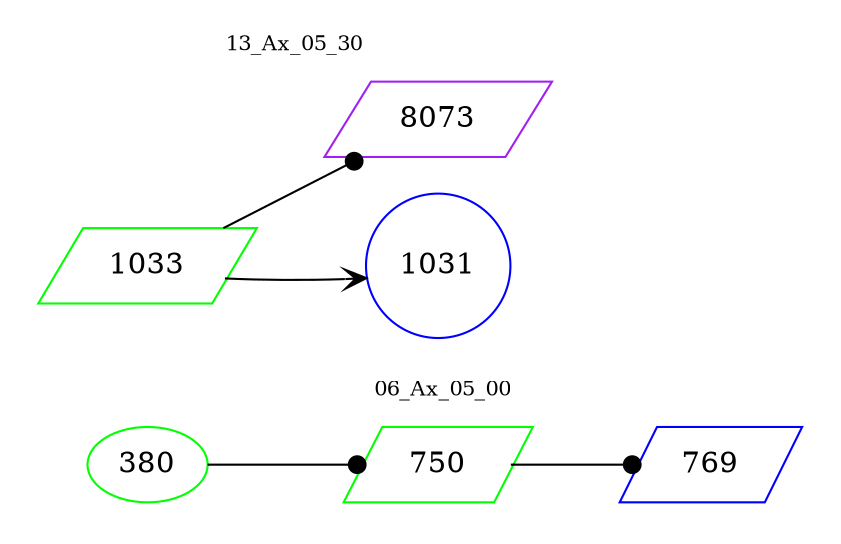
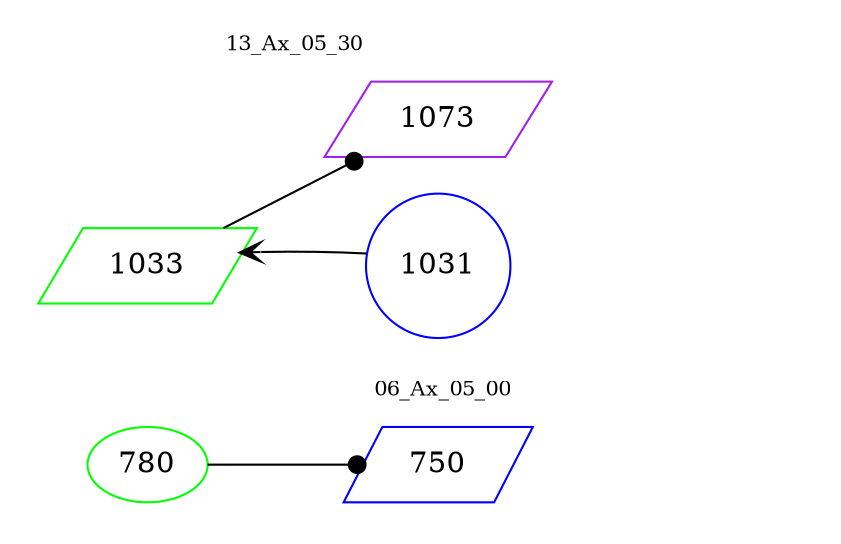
node "8073": label "8073" -> "1073"
edge "1033" -> "1031": reversed
node "380": label "380" -> "780"
node "750": color green -> blue
node "769": removed
